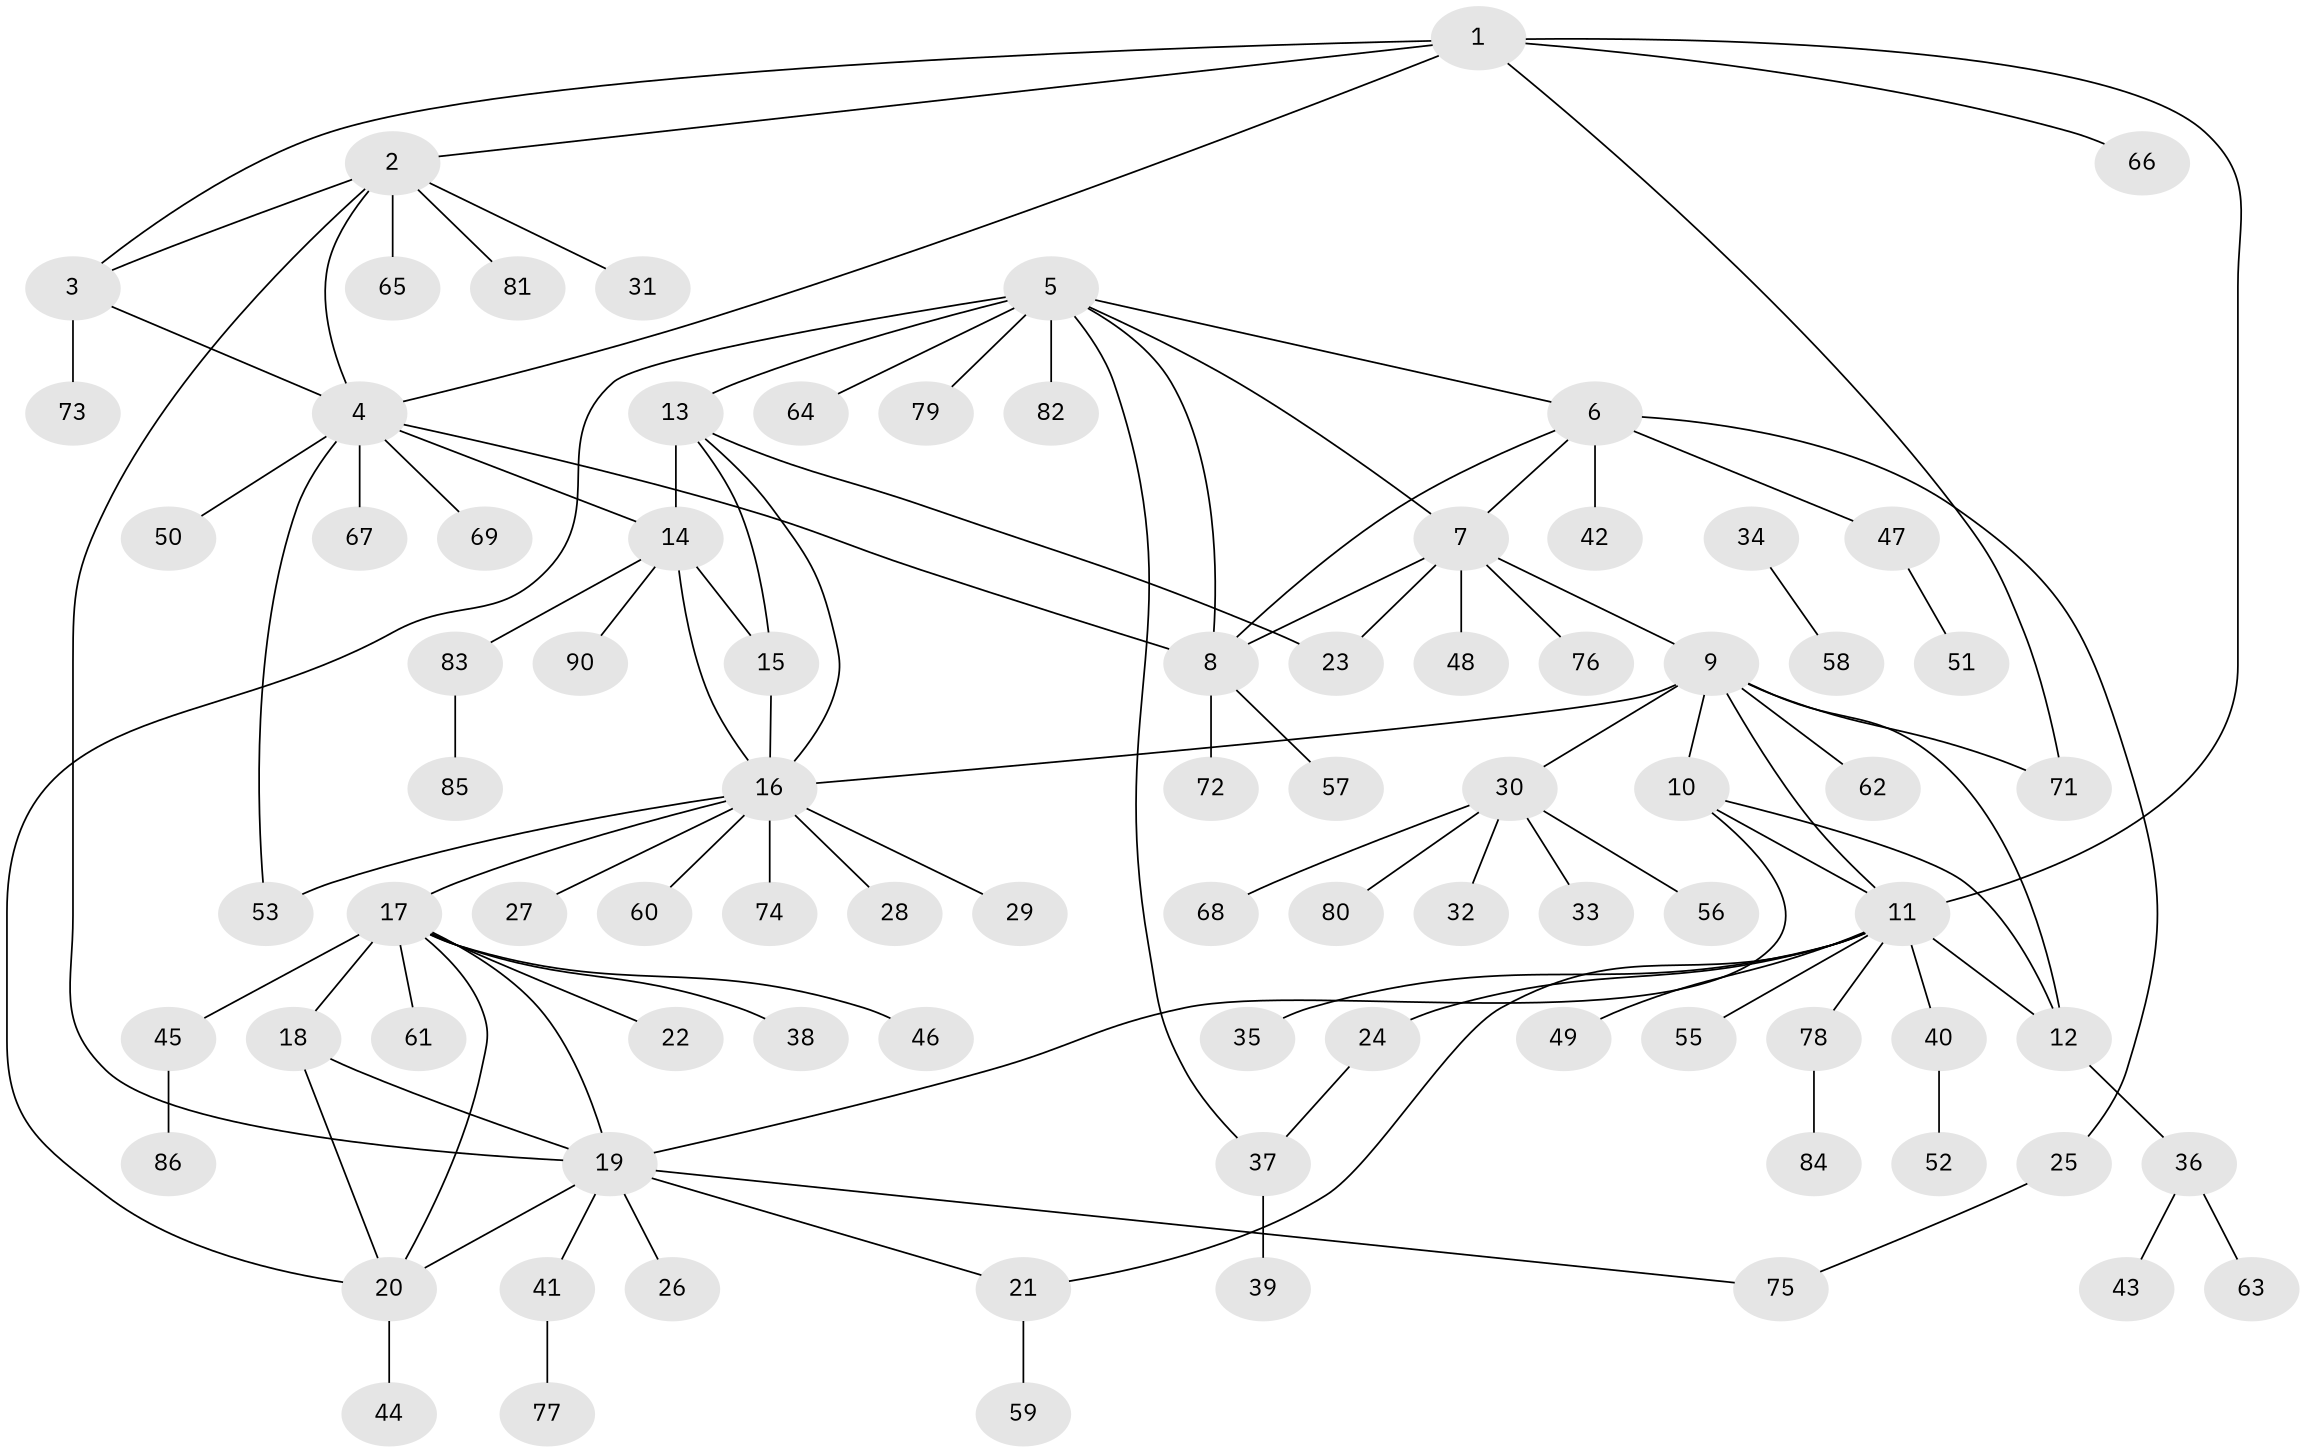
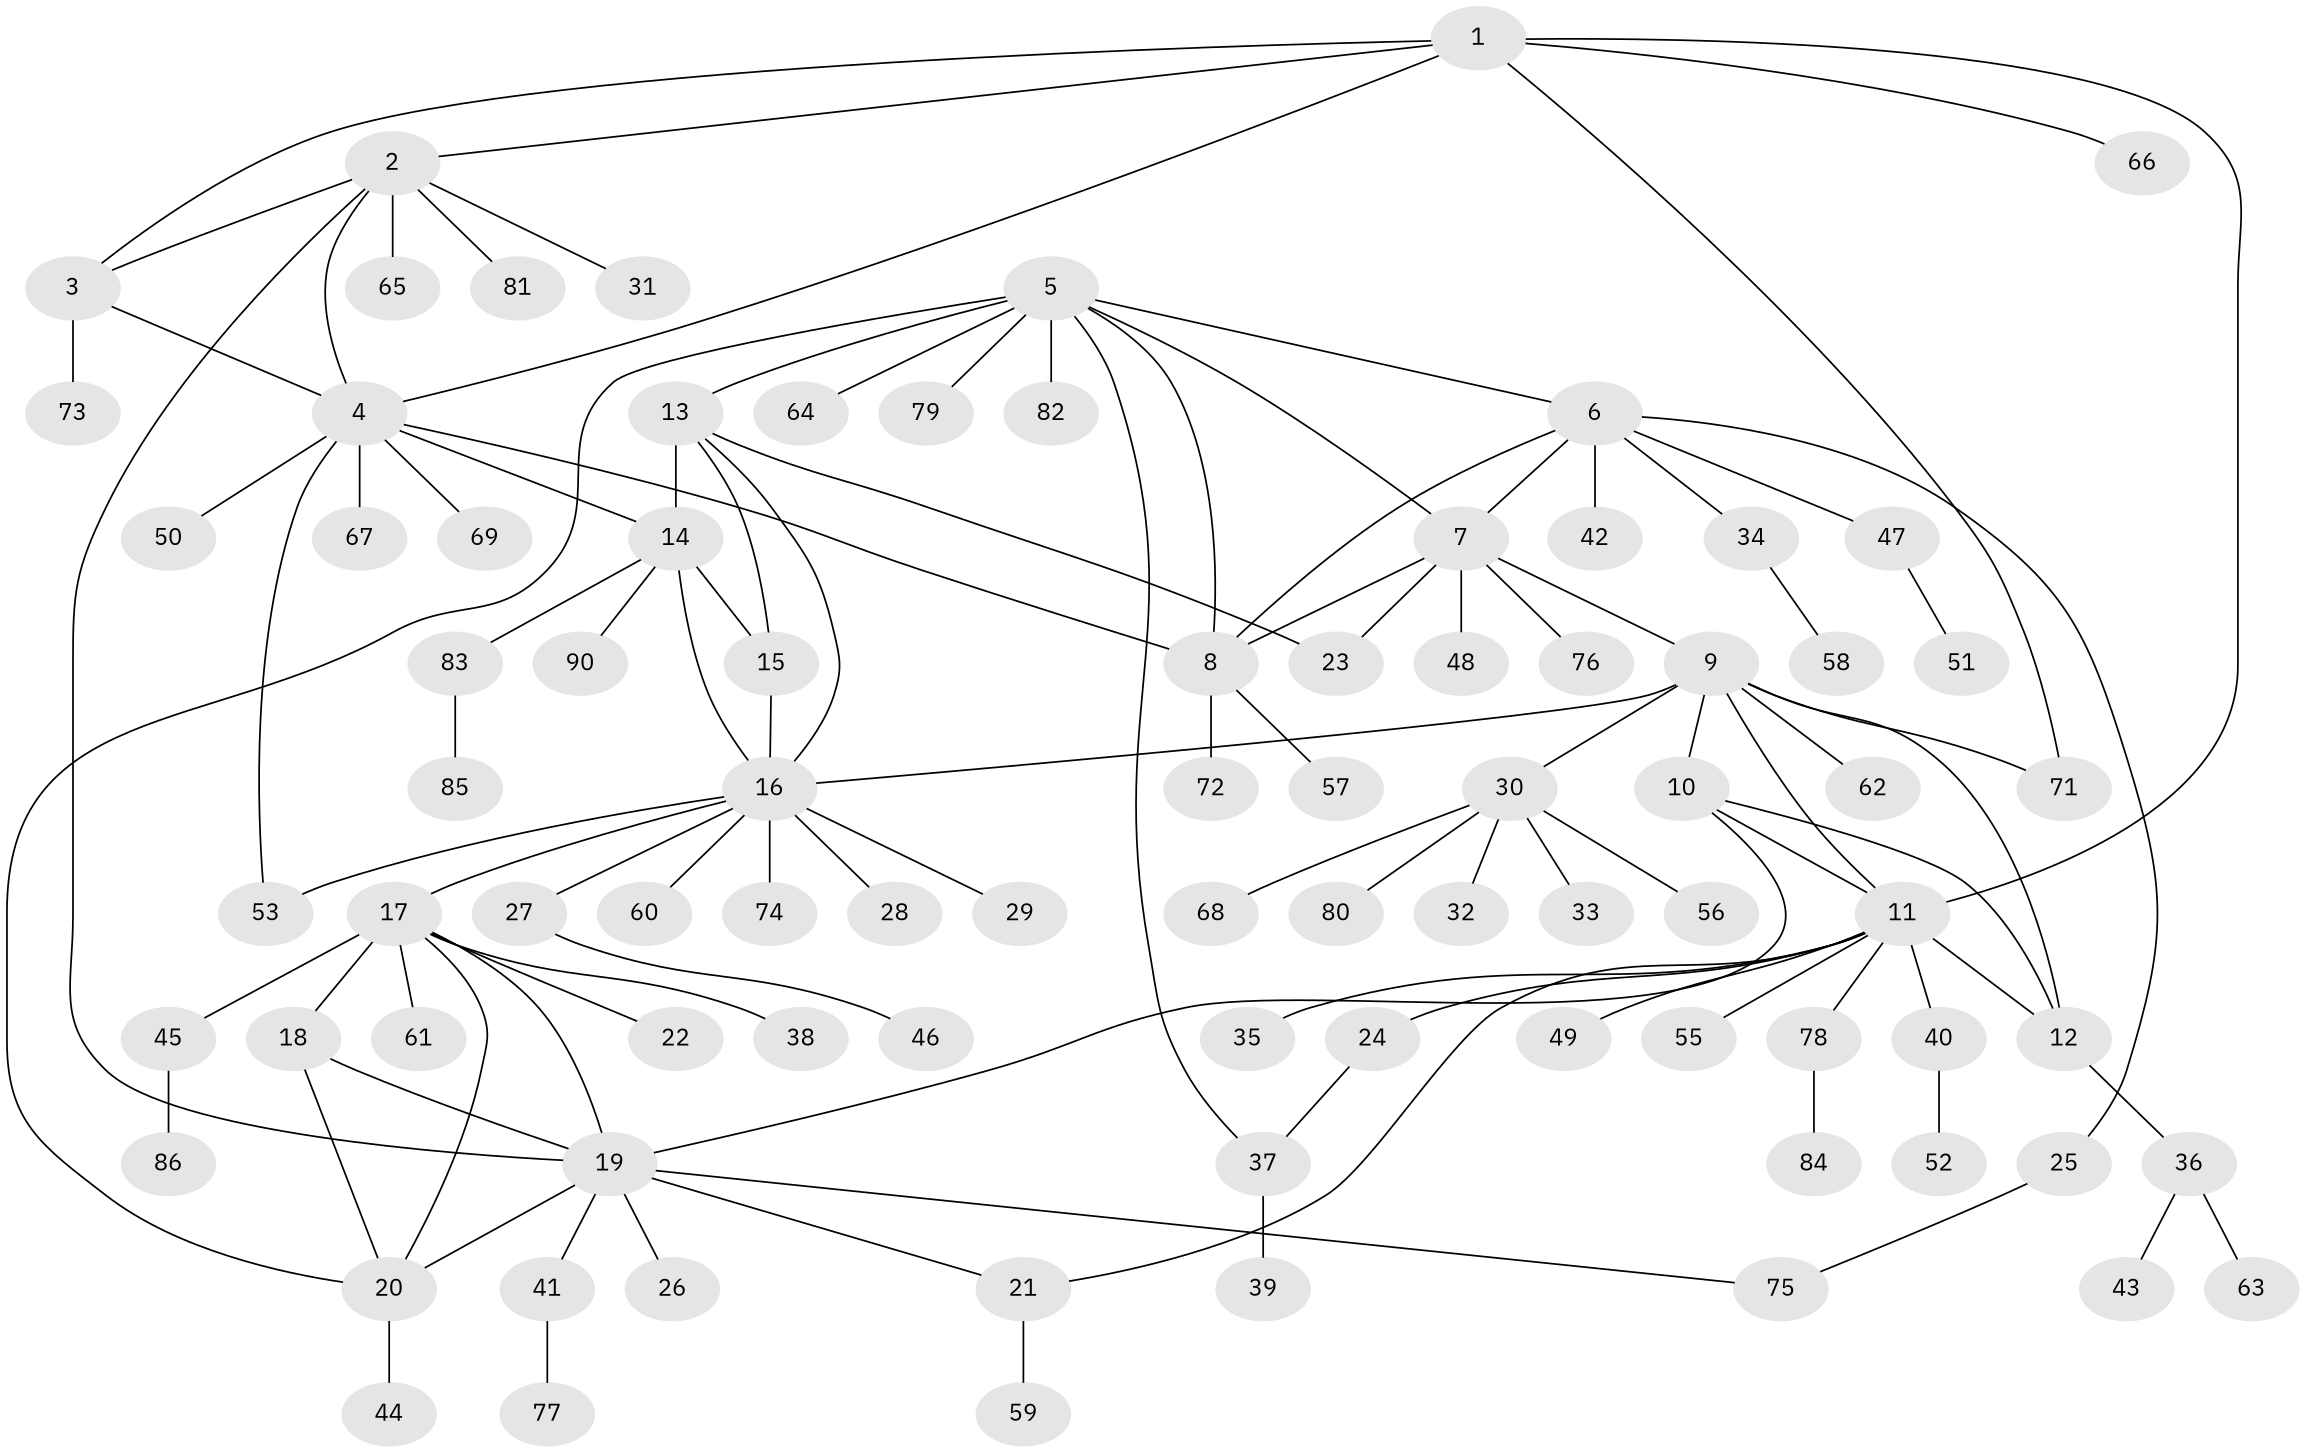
edge "6" -- "34": added
edge "17" -- "46": now "27" -- "46"
